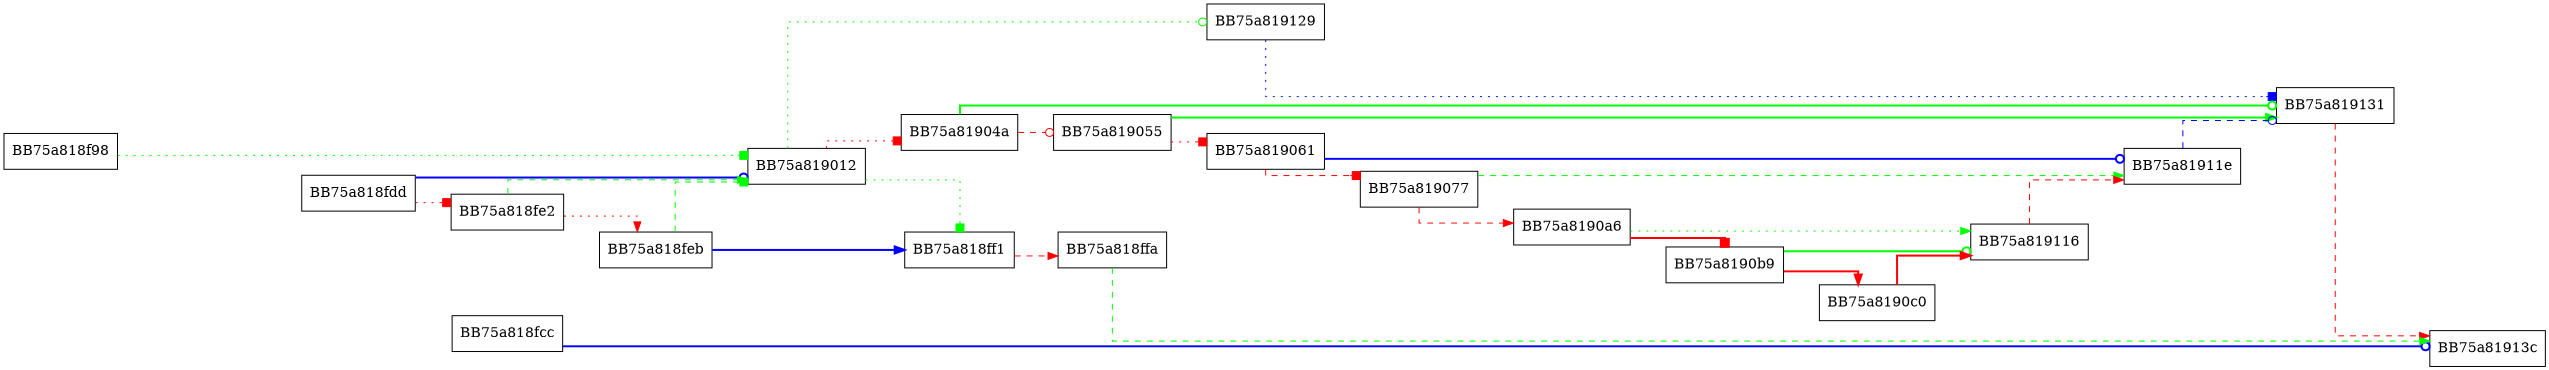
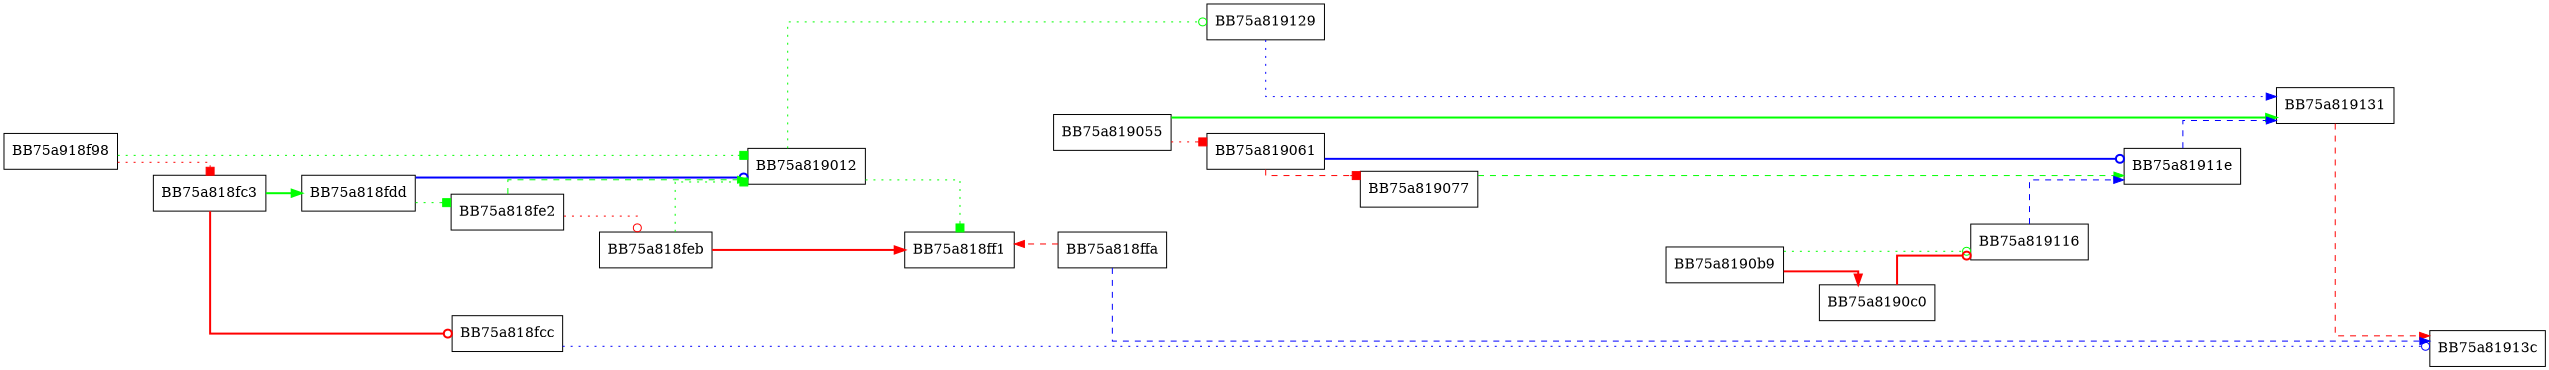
edge "BB75a819129" -> "BB75a819131": arrowhead box -> normal
edge "BB75a81911e" -> "BB75a819131": arrowhead odot -> normal
node "BB75a81904a": removed
node "BB75a818f98": label "BB75a818f98" -> "BB75a918f98"
edge "BB75a819116" -> "BB75a81911e": color red -> blue
edge "BB75a818feb" -> "BB75a819012": style dashed -> dotted
node "BB75a818fc3": added
edge "BB75a818fdd" -> "BB75a818fe2": color red -> green
edge "BB75a818fe2" -> "BB75a818feb": arrowhead normal -> odot
node "BB75a8190a6": removed
edge "BB75a818feb" -> "BB75a818ff1": color blue -> red
edge "BB75a8190b9" -> "BB75a819116": style bold -> dotted
edge "BB75a818ff1" -> "BB75a818ffa": reversed
edge "BB75a8190c0" -> "BB75a819116": arrowhead normal -> odot
edge "BB75a818ffa" -> "BB75a81913c": color green -> blue
edge "BB75a818fcc" -> "BB75a81913c": style bold -> dotted
